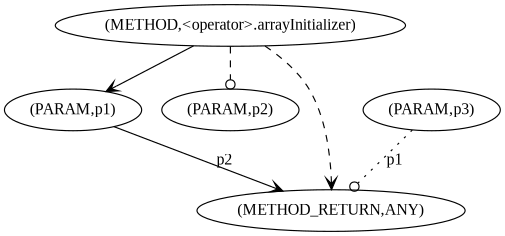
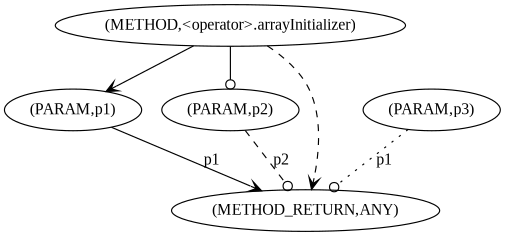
edge "(METHOD,<operator>.arrayInitializer)" -> "(PARAM,p2)": style dashed -> solid
edge "(PARAM,p2)" -> "(METHOD_RETURN,ANY)": added, label "p2"
edge "(PARAM,p1)" -> "(METHOD_RETURN,ANY)": label "p2" -> "p1"
